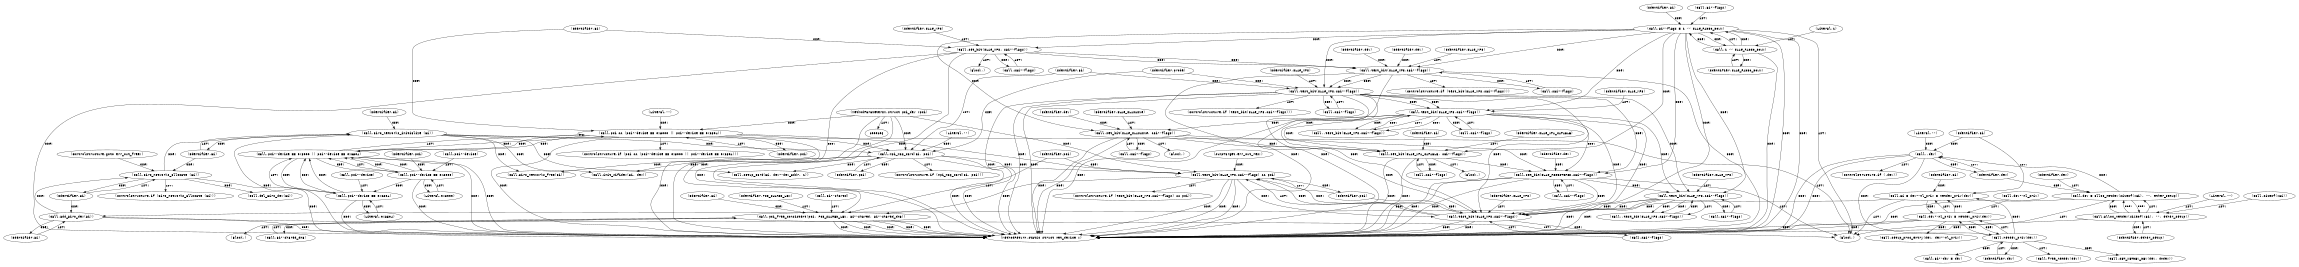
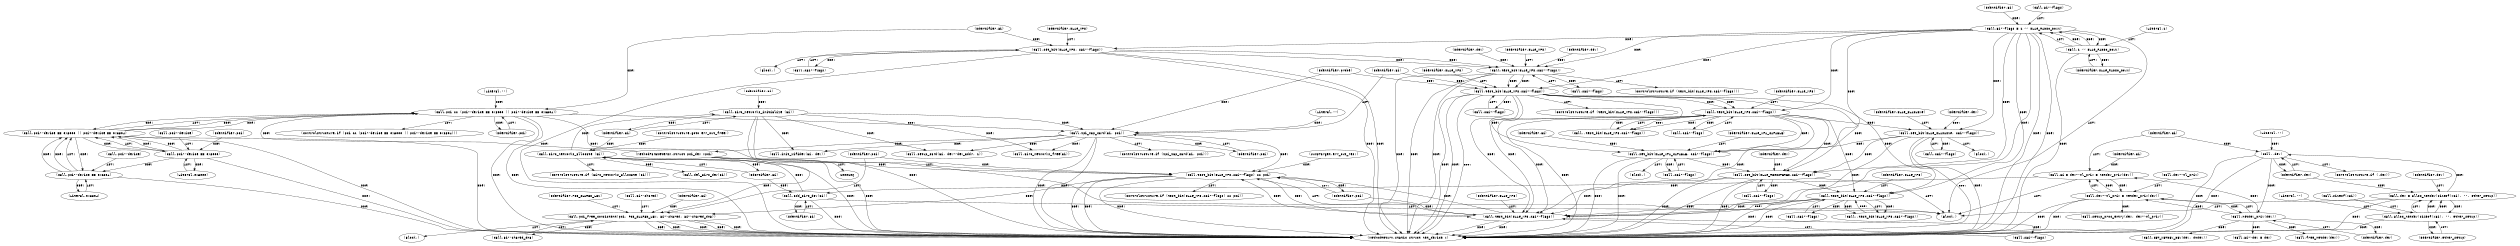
edge "(MethodParameterIn,struct pci_dev *pci)" -> "(Call,mpi_map_card(ai, pci))": reversed
edge "(Call,netdev_priv(dev))" -> "(Call,free_netdev(dev))": label "AST: " -> "DDG: "
